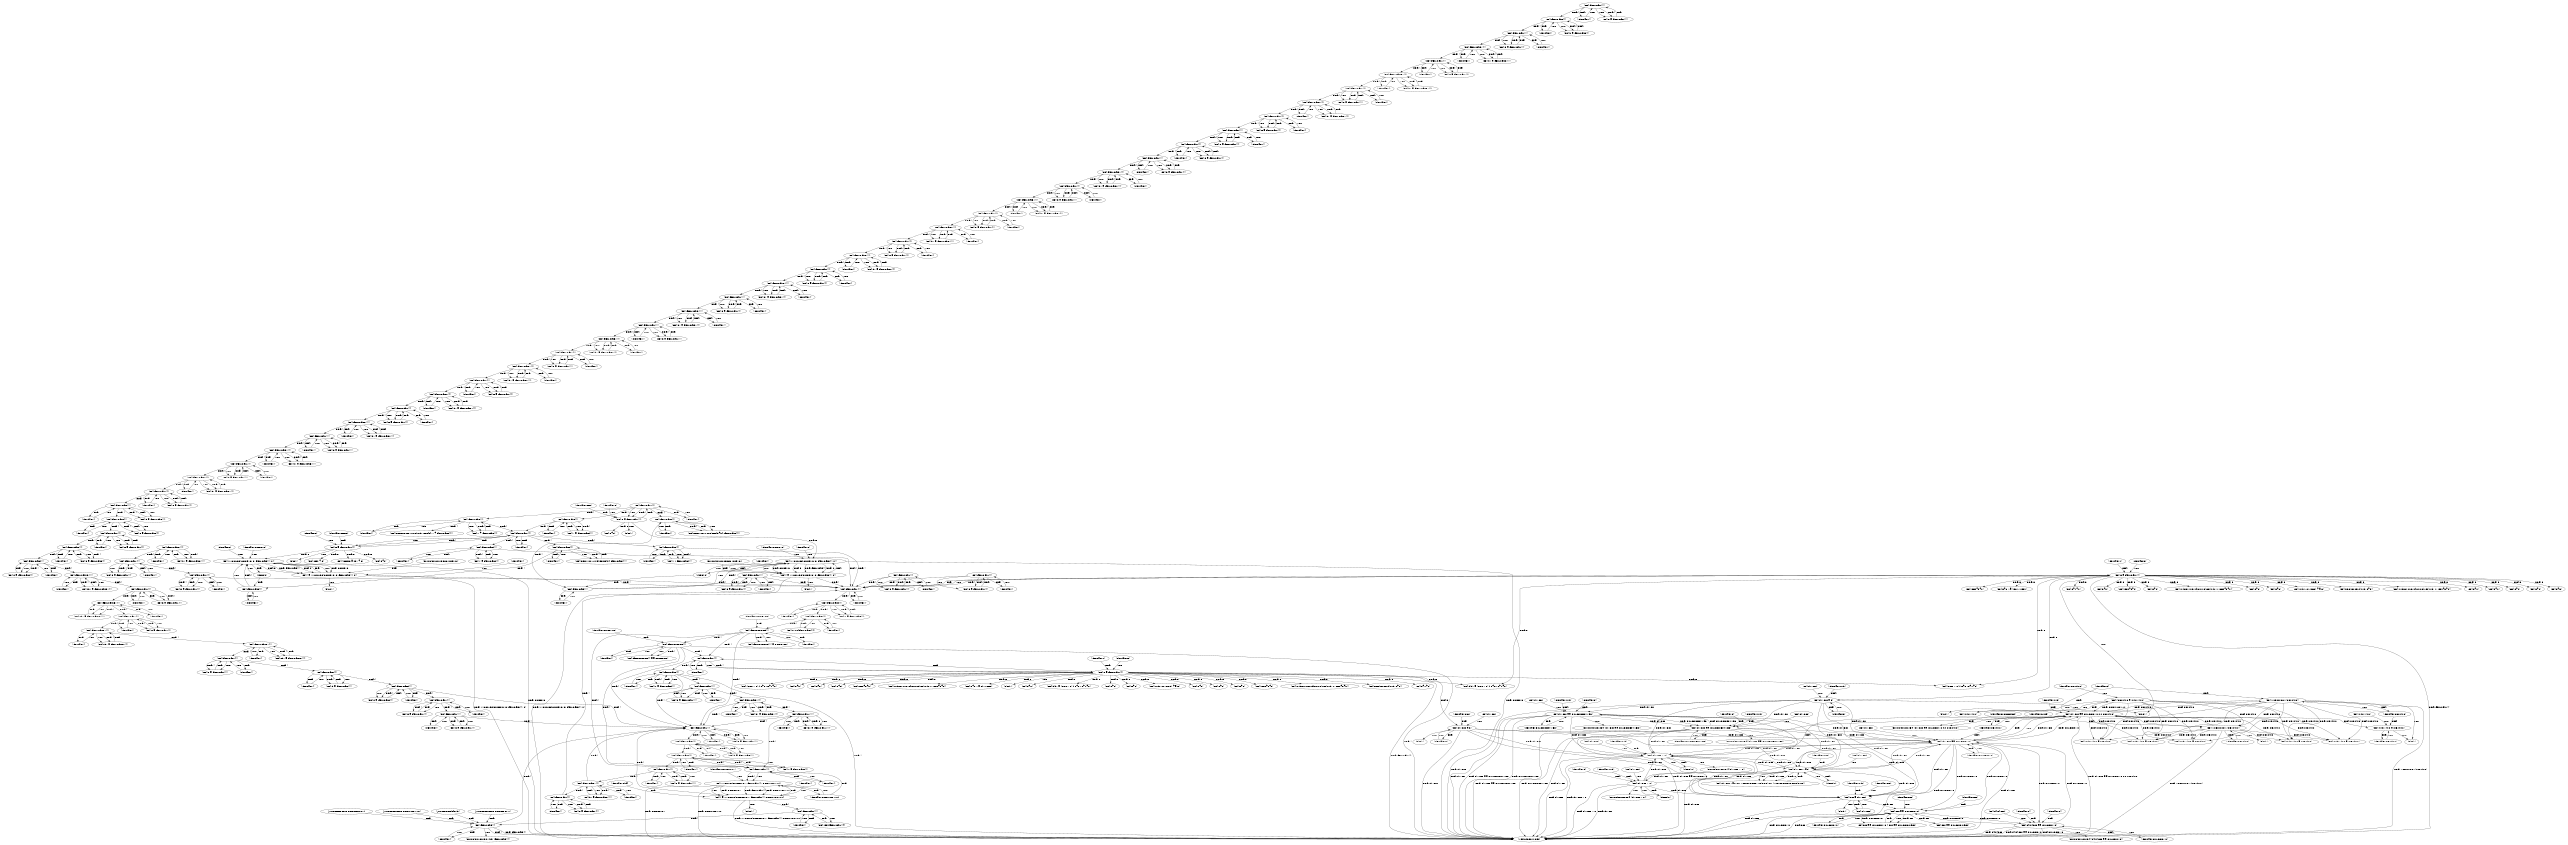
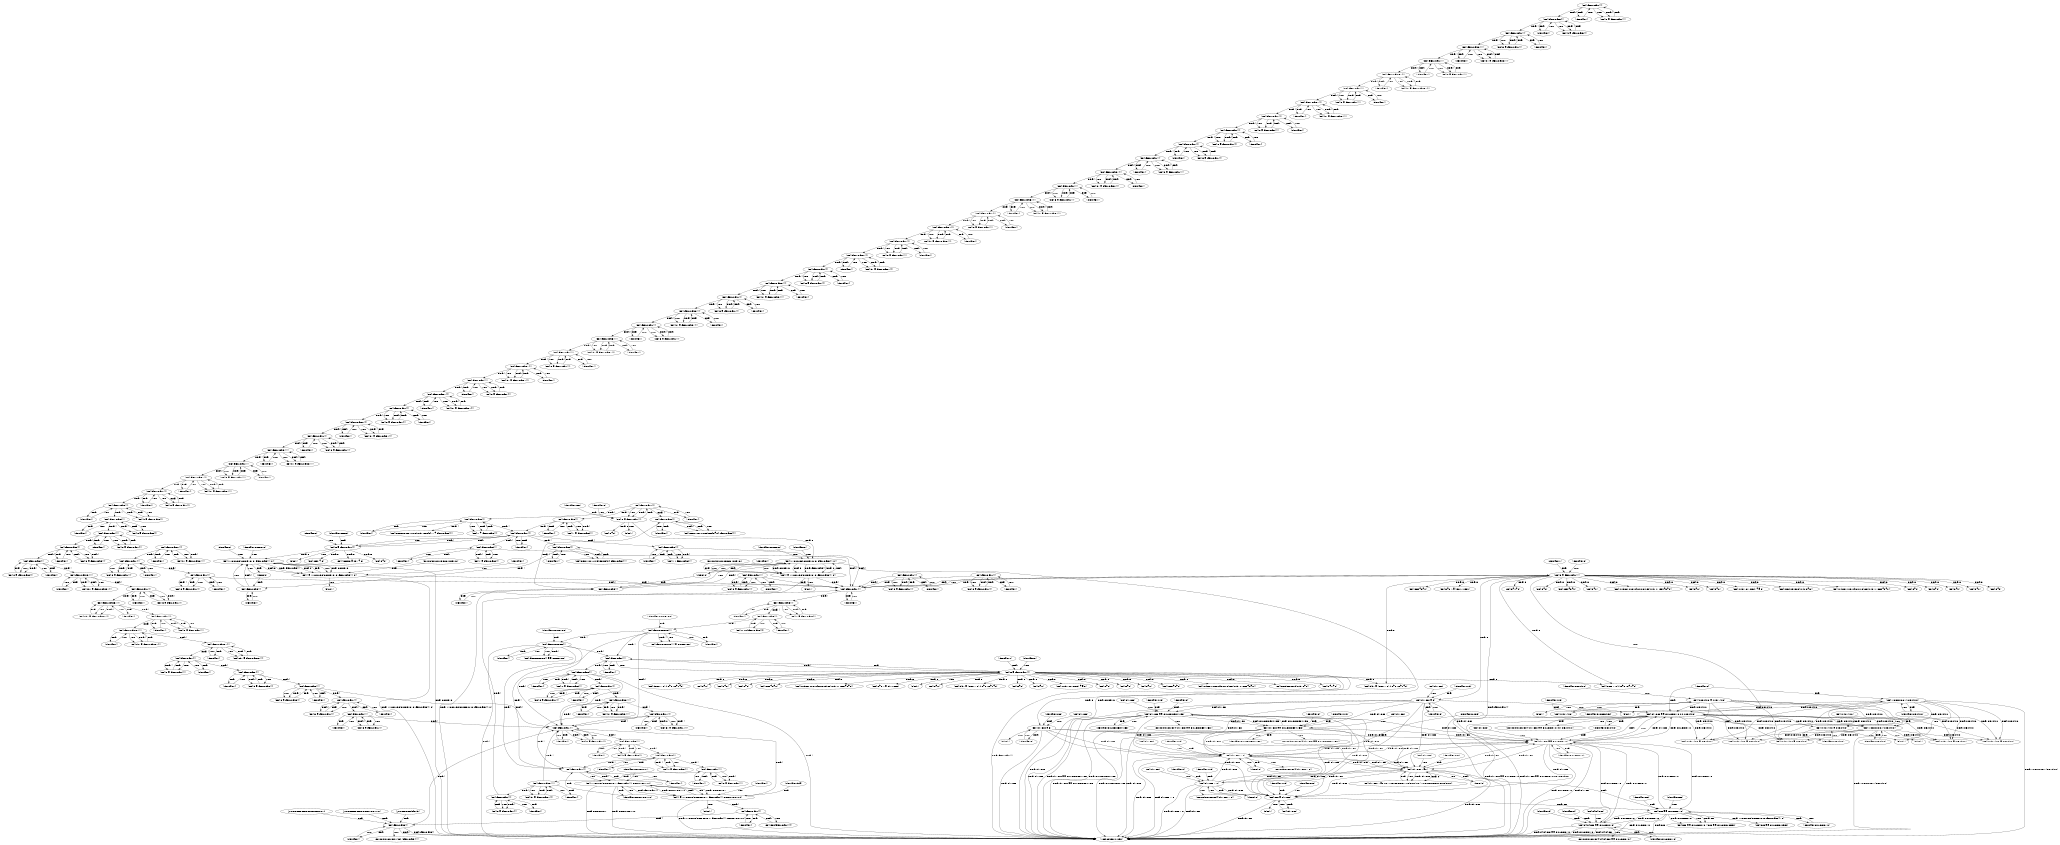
edge "(Call,*prev_jmp = mrb->jmp)" -> "(Call,ci->acc == CI_ACC_SKIP && prev_jmp)": label "DDG: OP_R_NORMAL" -> "DDG: prev_jmp"
node "(JumpTarget,case OP_R_BREAK:)": removed
edge "(Call,acc == CI_ACC_SKIP || acc == CI_ACC_DIRECT)" -> "(Call,acc == CI_ACC_SKIP)": now "(Call,ci->acc >=0)" -> "(Call,acc == CI_ACC_SKIP)"
edge "(Call,acc == CI_ACC_SKIP)" -> "(Call,acc == CI_ACC_DIRECT)": label "DDG: acc" -> "DDG: MKOP_ABC(OP_SEND, a, GETARG_B(i), 1)"
